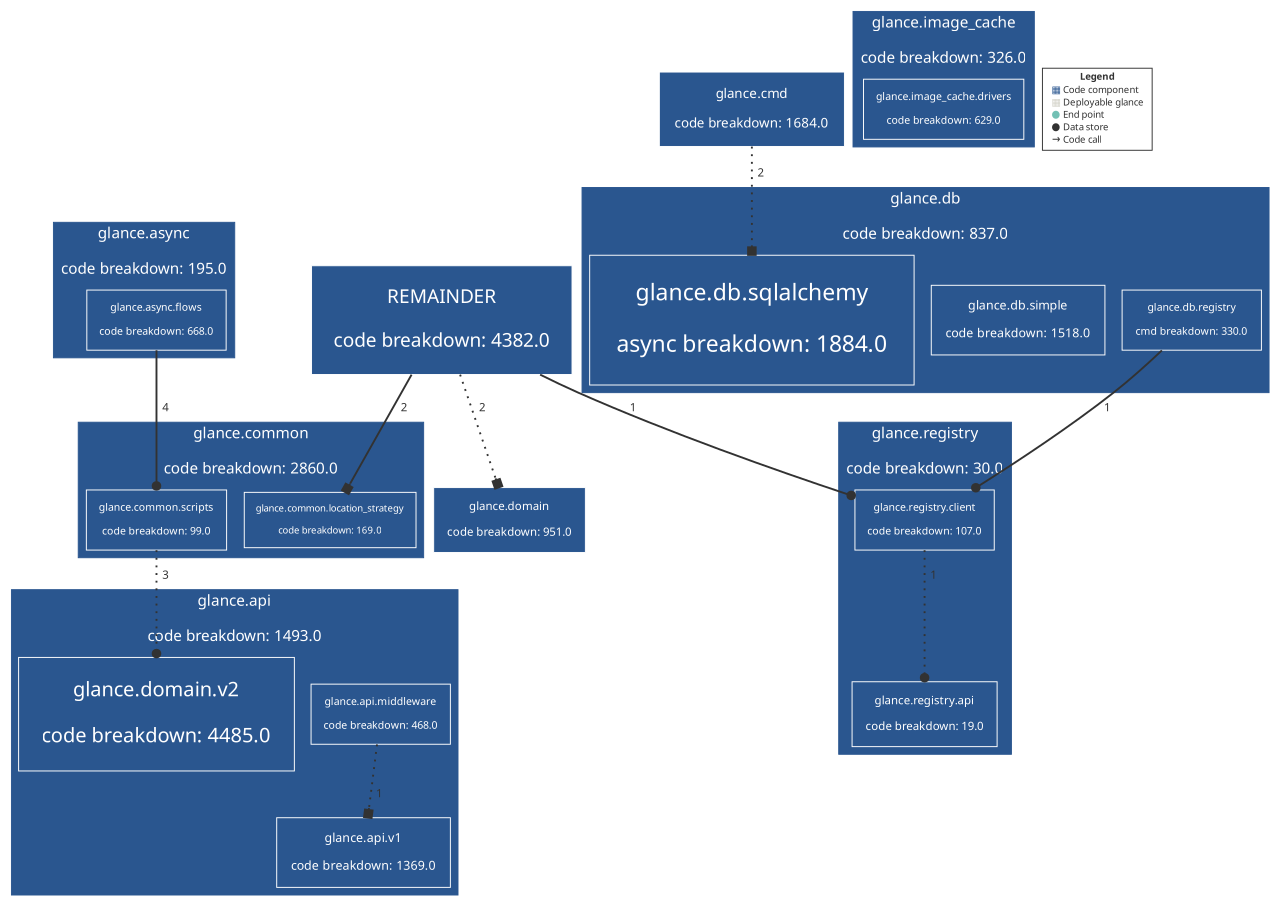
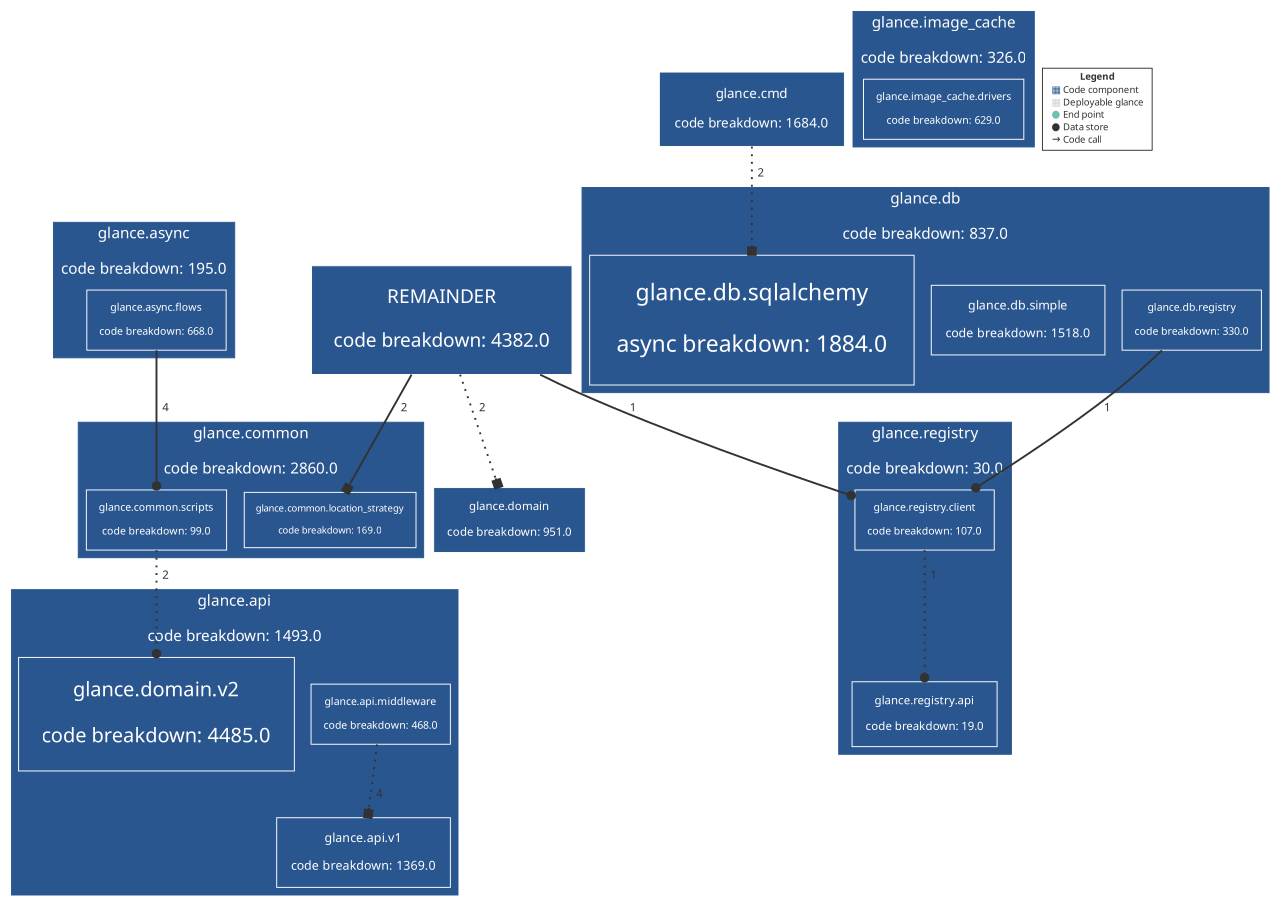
node "glance.db.registry cmd breakdown: 330.0": label "glance.db.registry cmd breakdown: 330.0" -> "glance.db.registry code breakdown: 330.0"
edge "glance.common.scripts code breakdown: 99.0" -> "glance.domain.v2 code breakdown: 4485.0": label "  3" -> "  2"
edge "glance.api.middleware code breakdown: 468.0" -> "glance.api.v1 code breakdown: 1369.0": label "  1" -> "  4"
